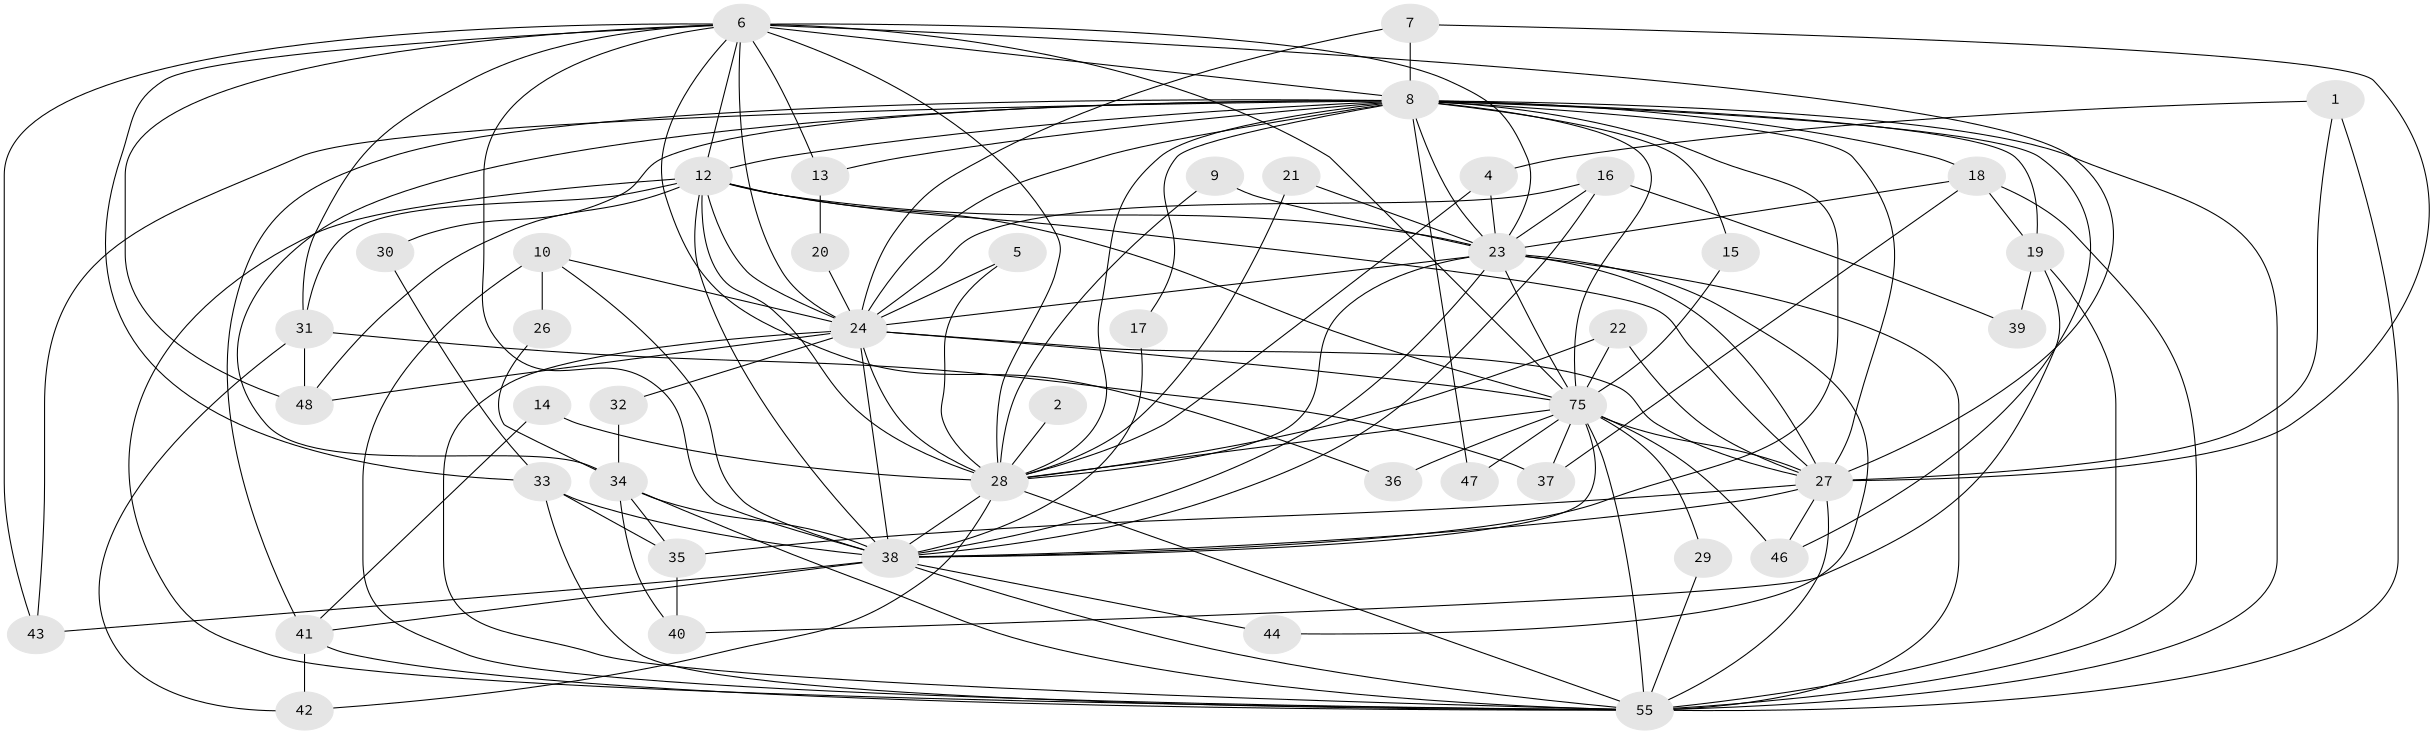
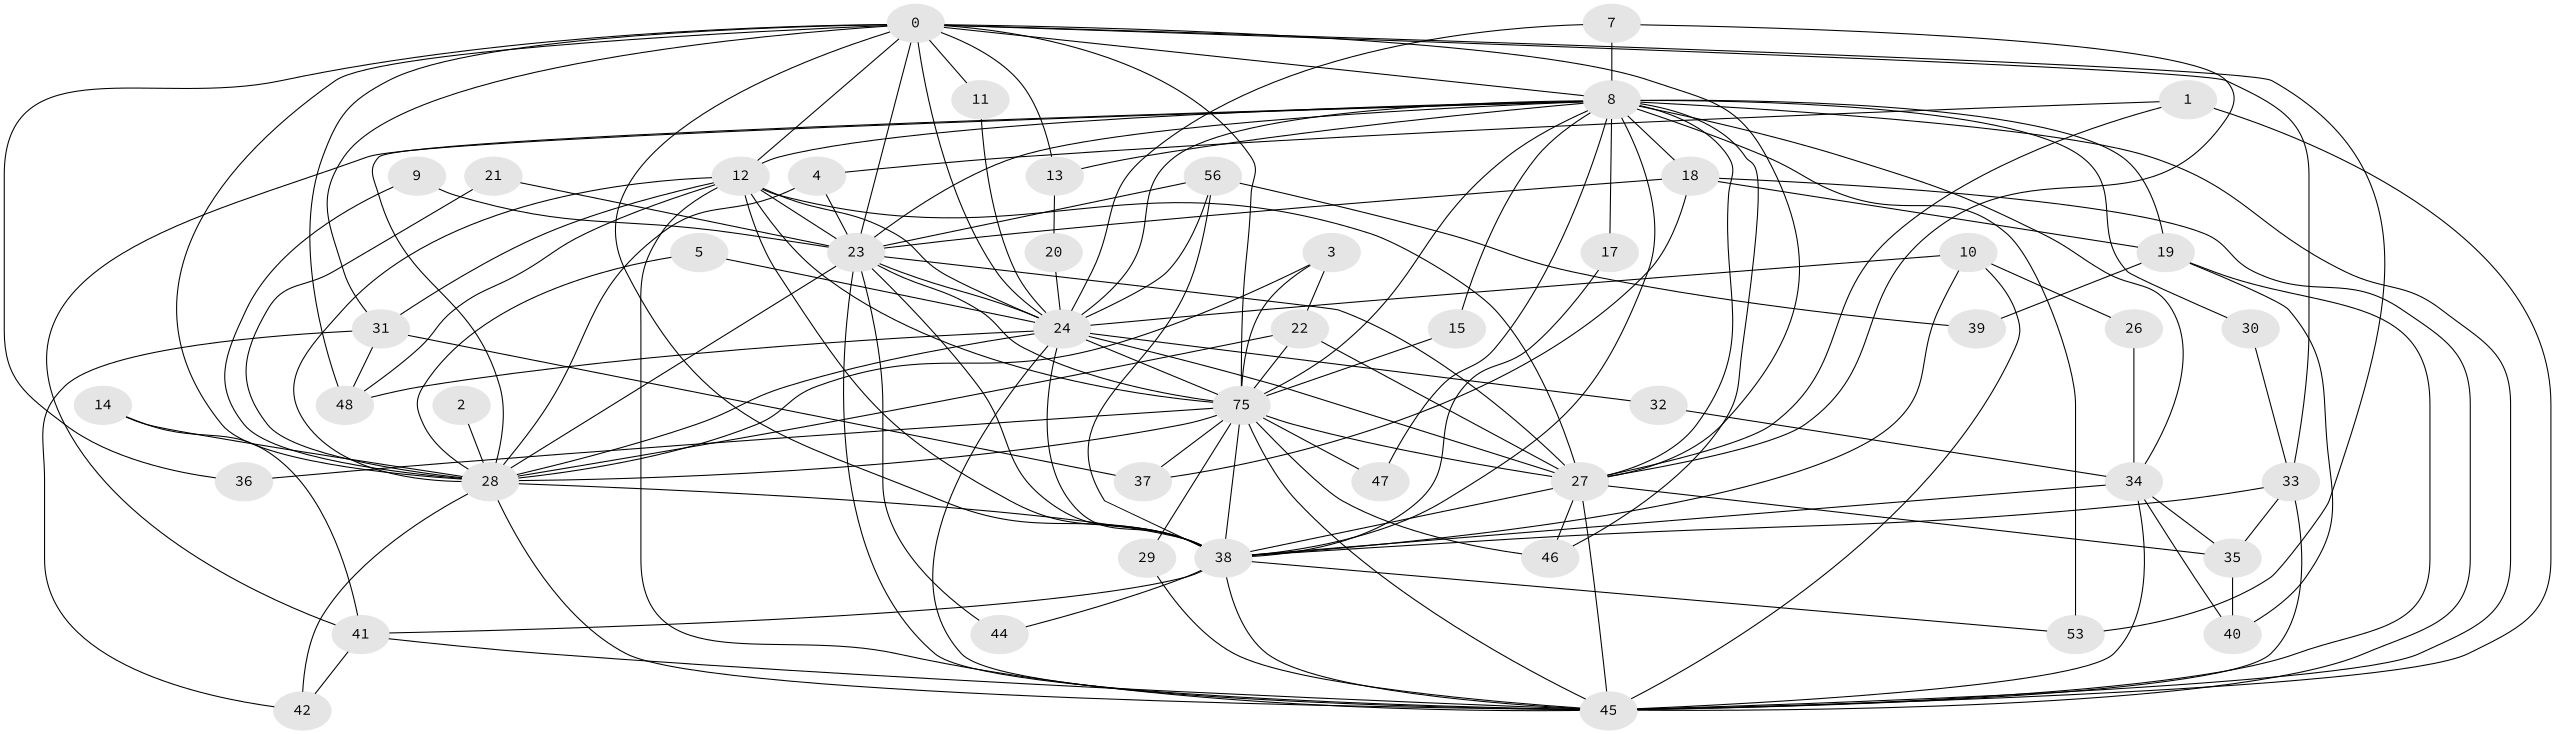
node "6": label "6" -> "0"
node "11": added
node "16": label "16" -> "56"
node "3": added
node "43": label "43" -> "53"
node "55": label "55" -> "45"
